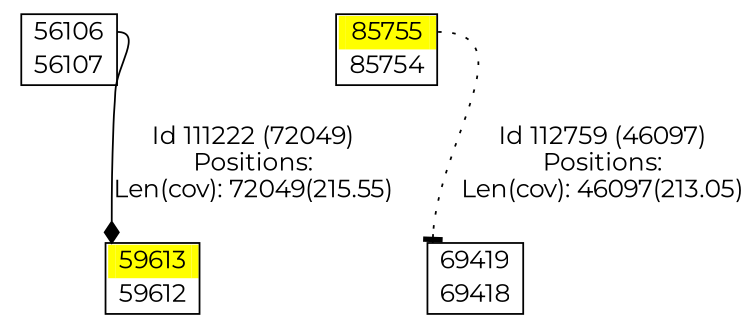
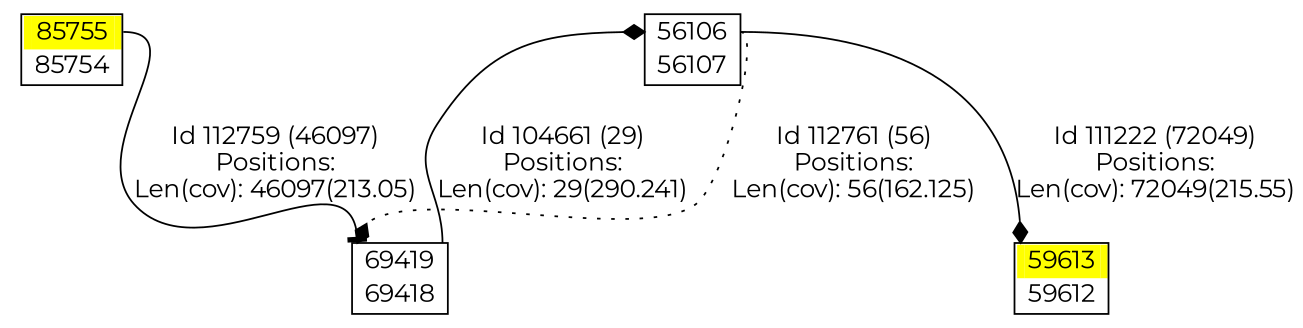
edge "69419" -> "56106": added, label "Id 104661 (29) Positions: Len(cov): 29(290.241)"
edge "85755" -> "69419": style dotted -> solid
edge "56106" -> "69419": added, label "Id 112761 (56) Positions: Len(cov): 56(162.125)"
